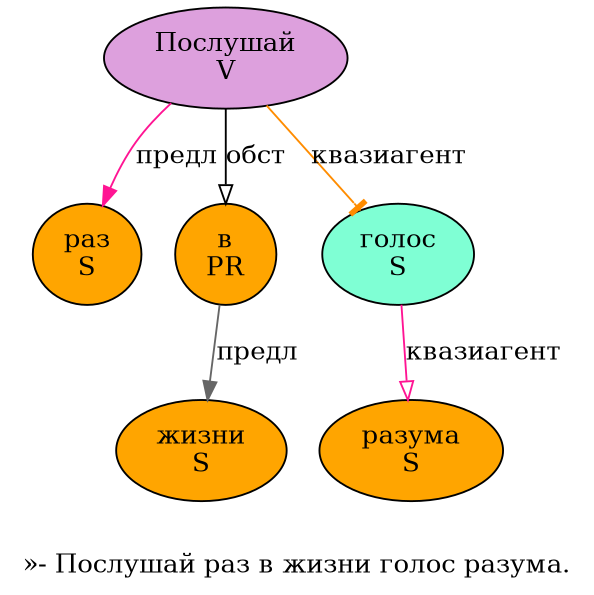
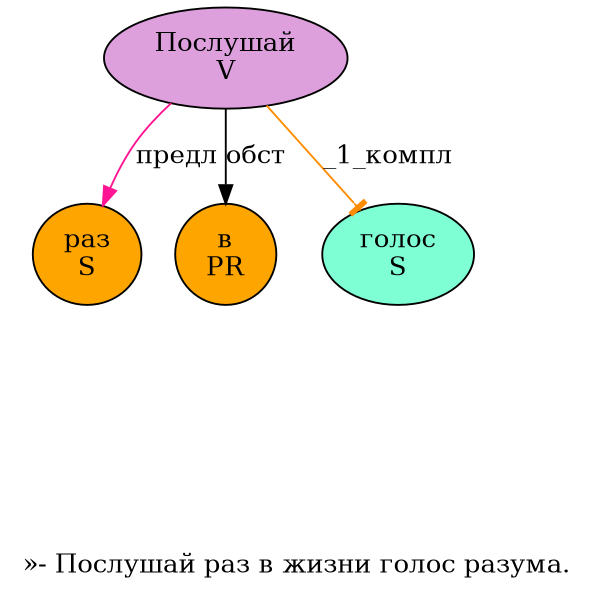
edge "Послушай V" -> "в PR": arrowhead onormal -> normal
edge "Послушай V" -> "голос S": label "квазиагент" -> "_1_компл"
node "жизни S": removed
node "разума S": removed
